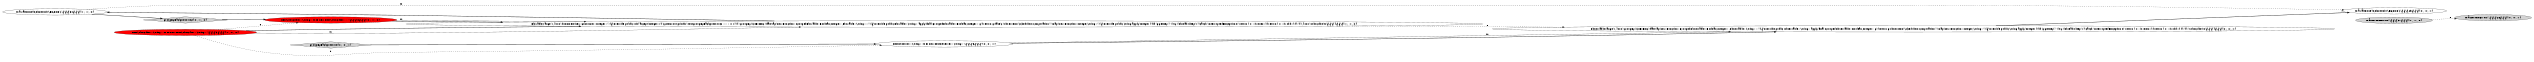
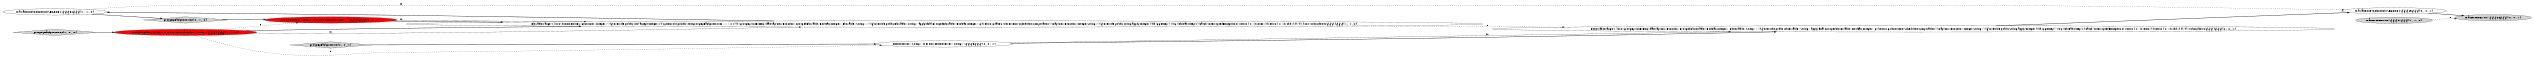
edge "to.awaitDone(5,TimeUnit.SECONDS)@@@25@@@['0', '0', '1']" -> "to.assertNoErrors()@@@26@@@['0', '0', '1']": added
node "groupByBackpressure2['1', '0', '0']": added
